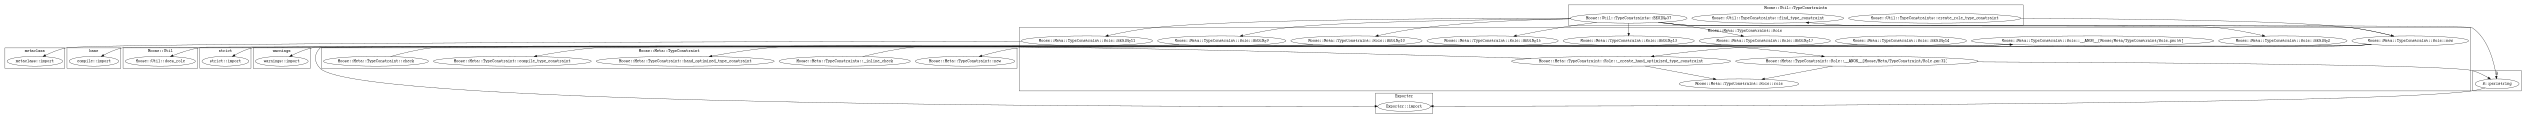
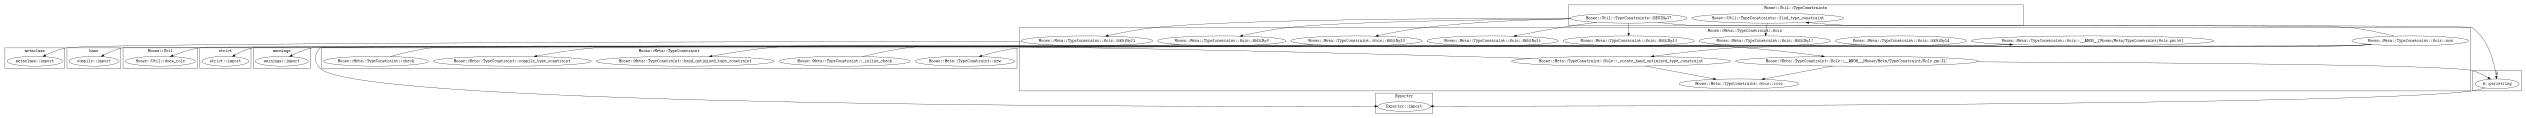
node "Moose::Util::TypeConstraints::create_role_type_constraint": removed
edge "Moose::Util::TypeConstraints::BEGIN@37" -> "Moose::Meta::TypeConstraint::Role::BEGIN@17": now "Moose::Util::TypeConstraints::find_type_constraint" -> "Moose::Meta::TypeConstraint::Role::BEGIN@17"
node "Moose::Meta::TypeConstraint::Role::BEGIN@2": removed
node "Moose::Meta::TypeConstraints::_inline_check": label "Moose::Meta::TypeConstraints::_inline_check" -> "Moose::Meta::TypeConstraint::_inline_check"
